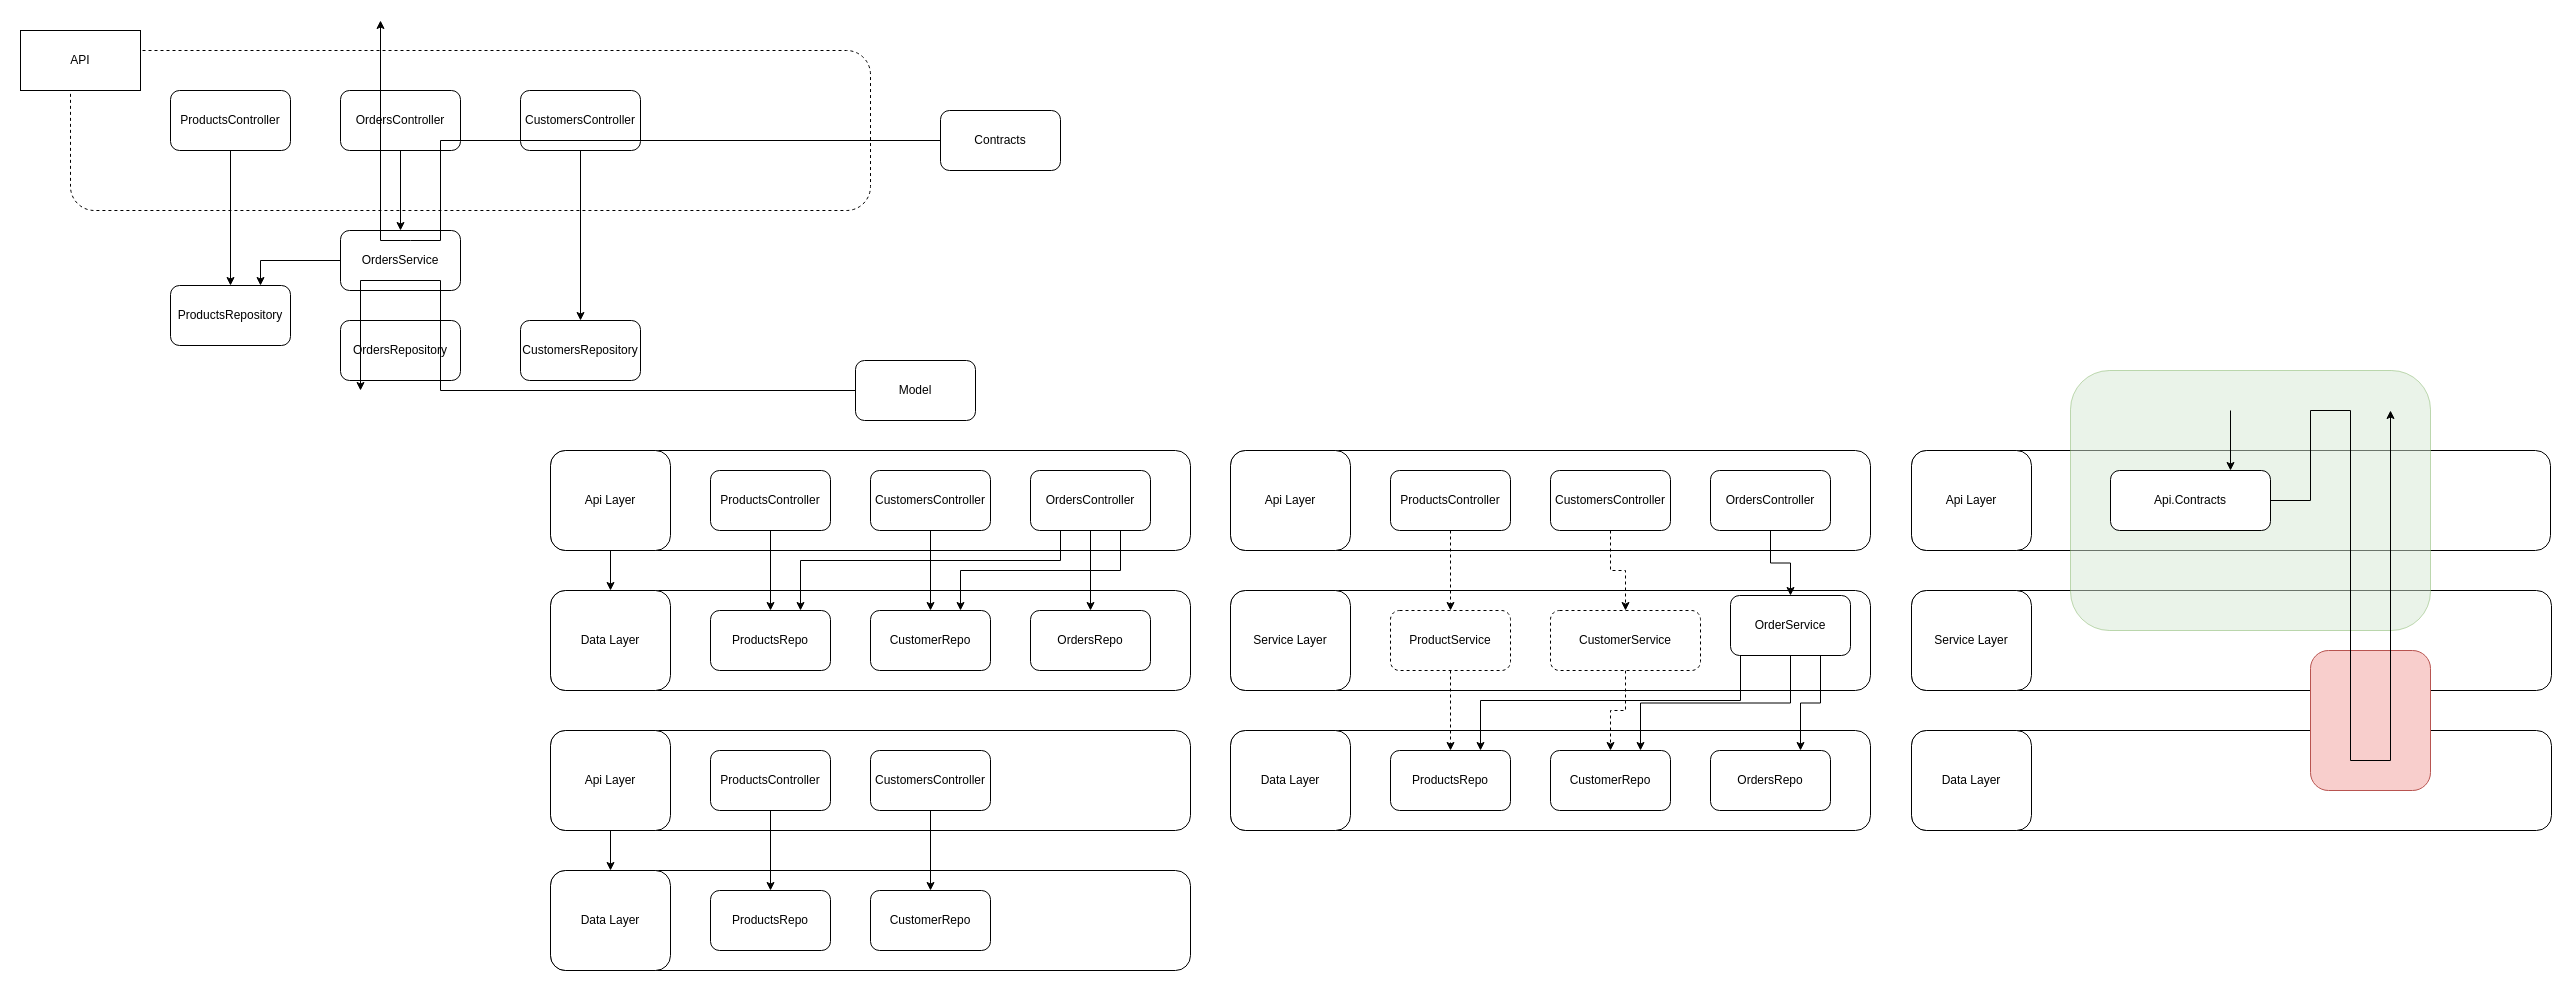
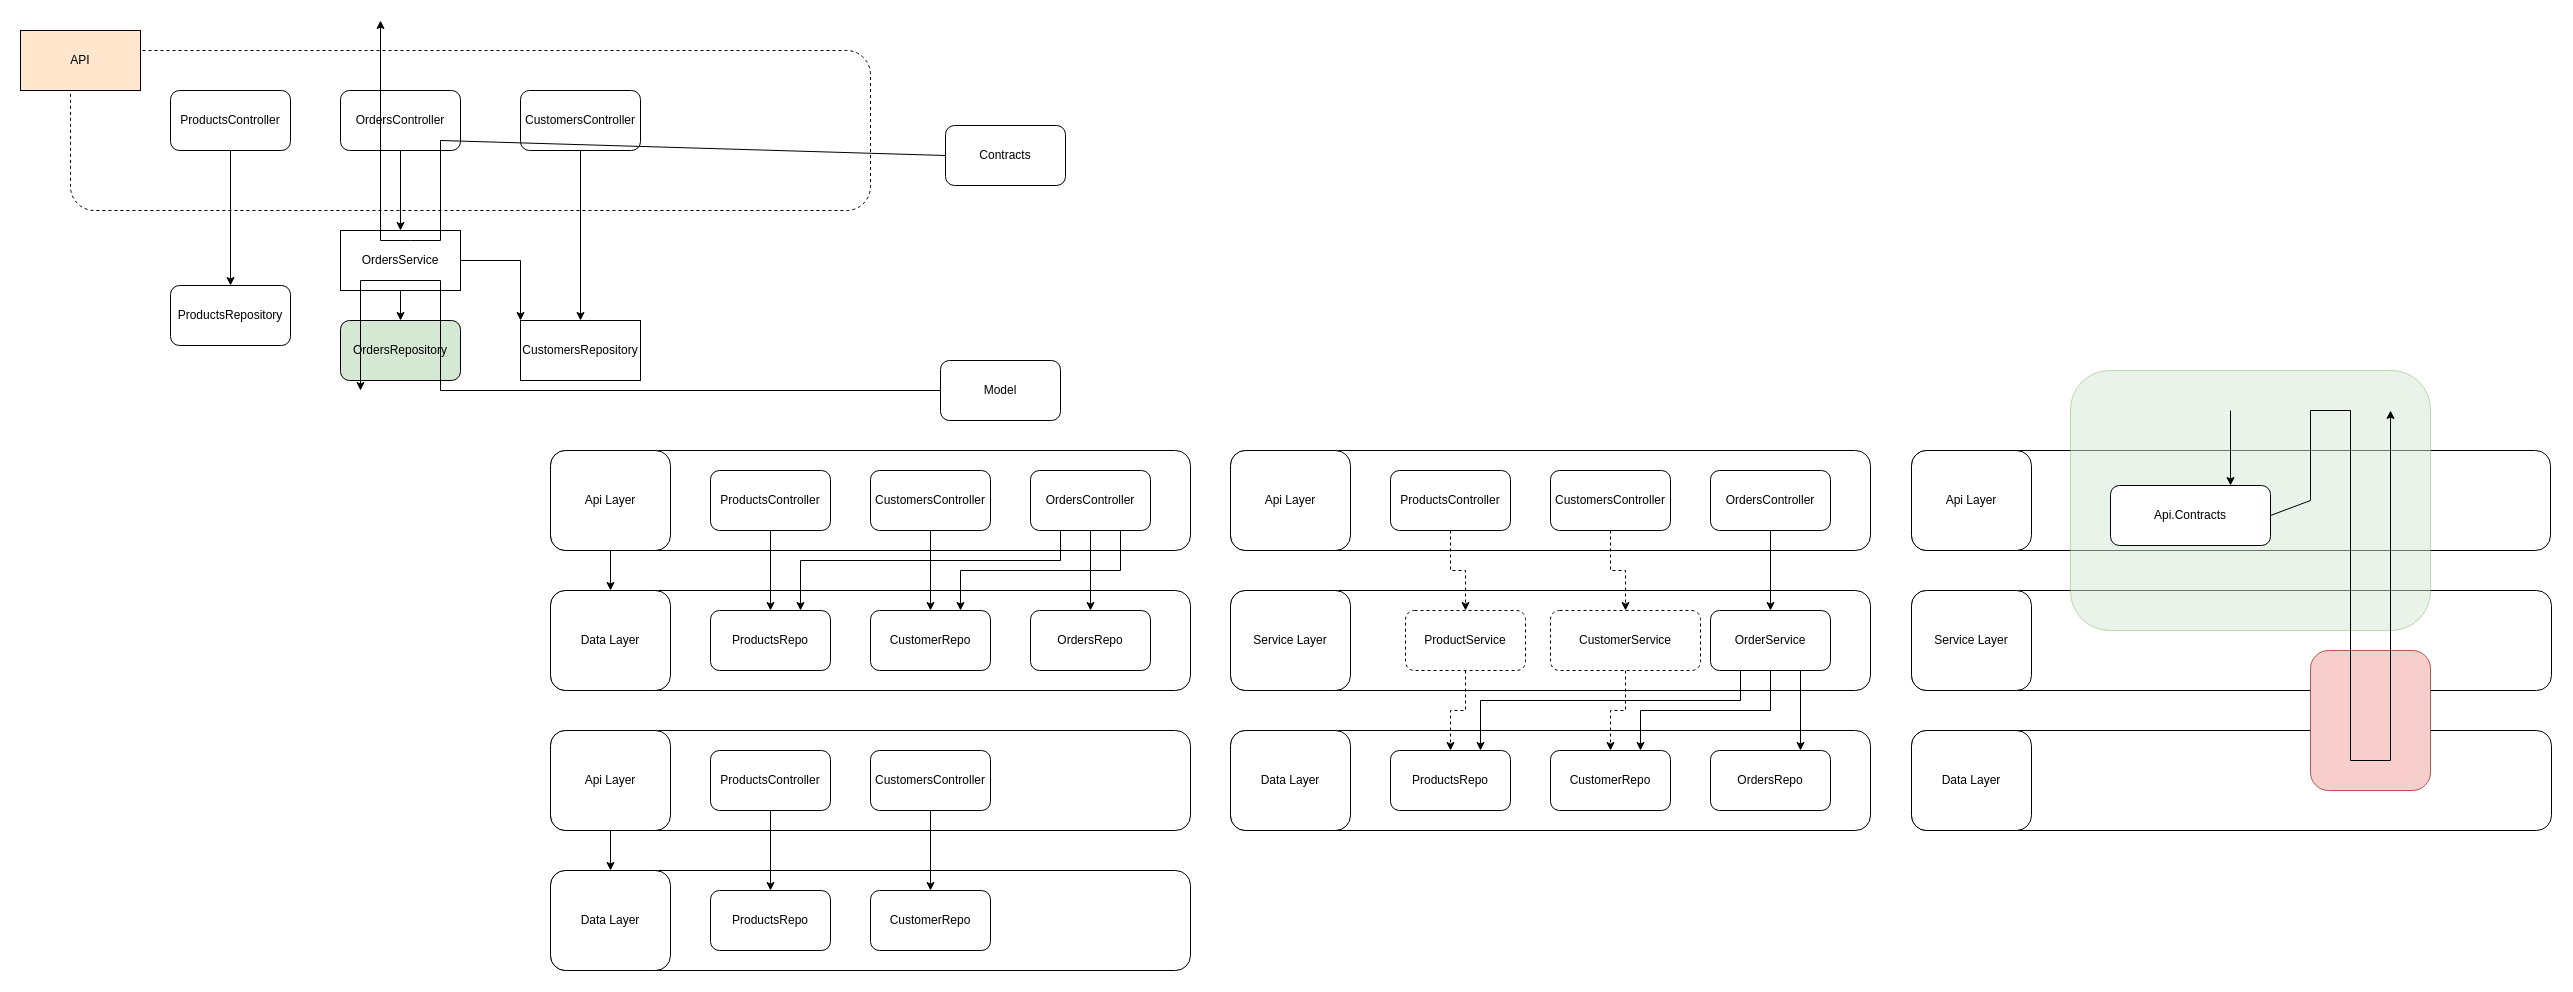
node "API": fillcolor #ffffff -> #ffe6cc
node "Contracts": moved (1001, 141) -> (1006, 156)
edge "OrdersService" -> "ProductsRepository": removed
node "OrdersService": shape rounded rectangle -> rectangle
edge "OrdersService" -> "CustomersRepository": added
edge "OrdersService" -> "OrdersRepository": added
node "OrdersRepository": fillcolor #ffffff -> #d5e8d4
node "CustomersRepository": shape rounded rectangle -> rectangle
node "Model": moved (916, 391) -> (1001, 391)
node "Api.Contracts": moved (2191, 501) -> (2191, 516)
node "OrderService": moved (1791, 626) -> (1771, 641)
node "ProductService": moved (1451, 641) -> (1466, 641)
